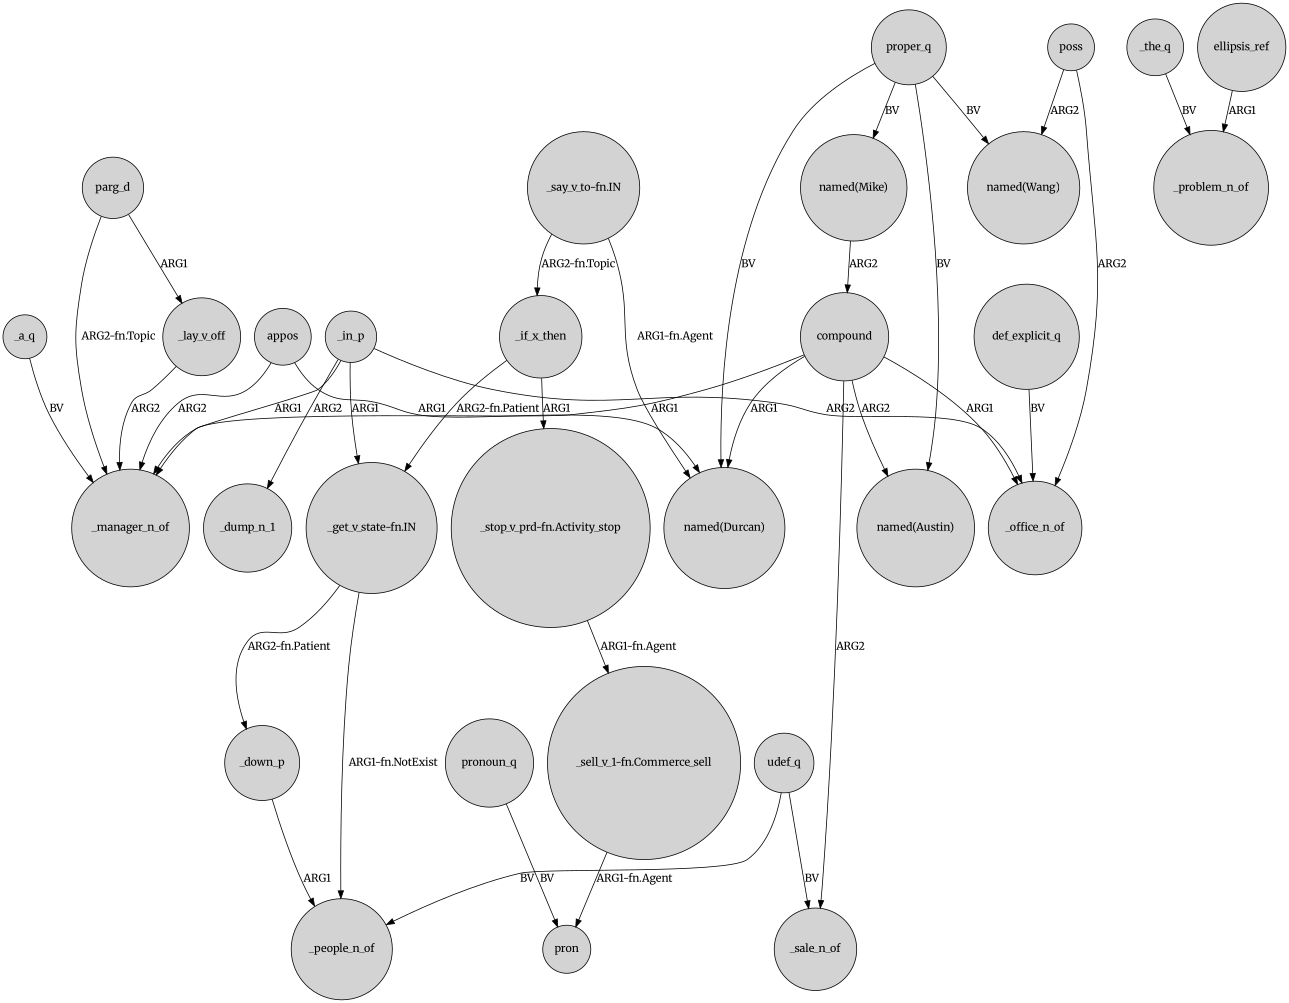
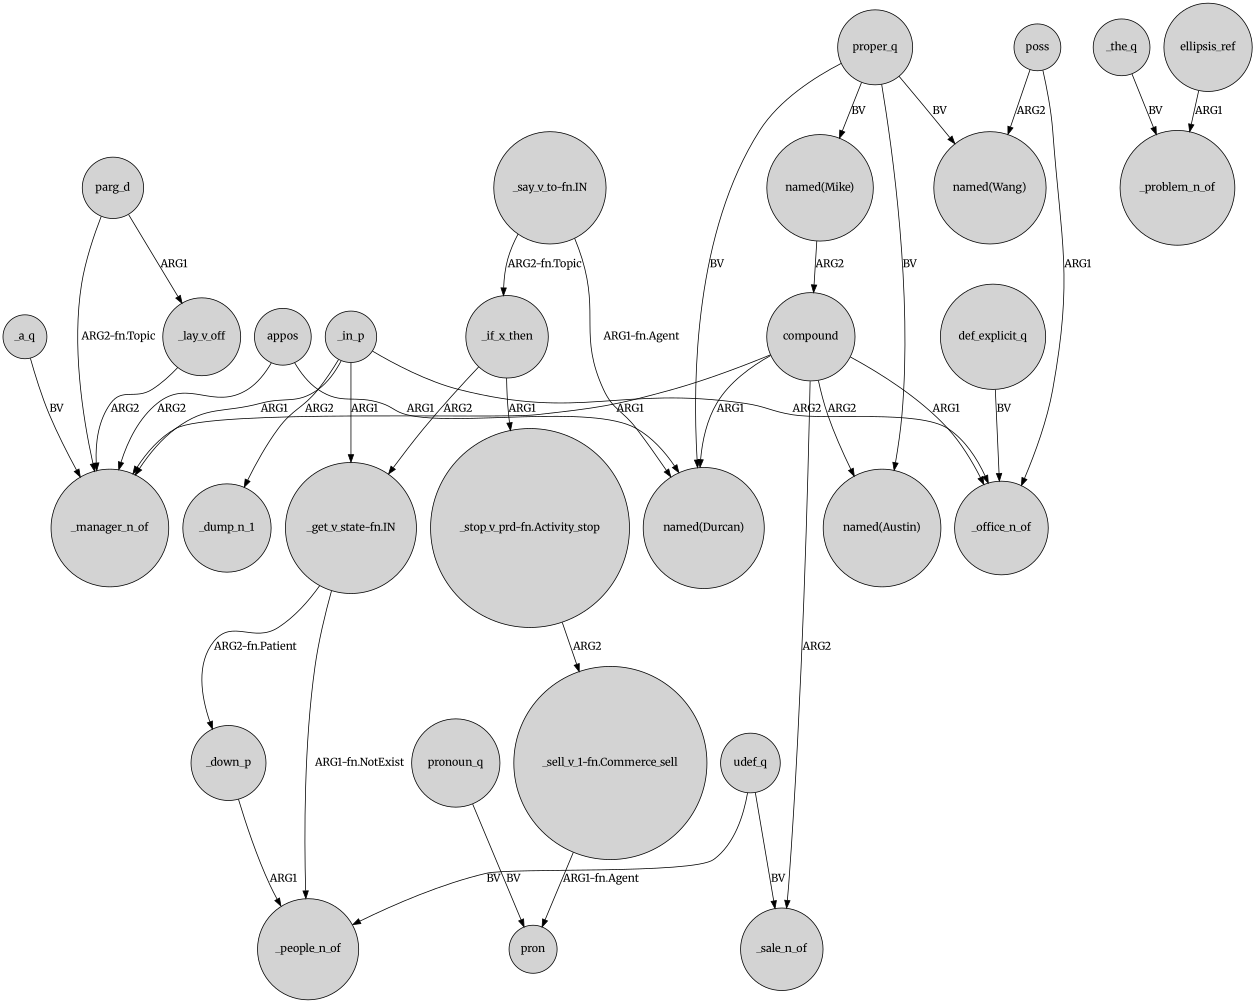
edge "poss" -> "_office_n_of": label "ARG2" -> "ARG1"
edge "_if_x_then" -> "_get_v_state-fn.IN": label "ARG2-fn.Patient" -> "ARG2"
edge "_stop_v_prd-fn.Activity_stop" -> "_sell_v_1-fn.Commerce_sell": label "ARG1-fn.Agent" -> "ARG2"
